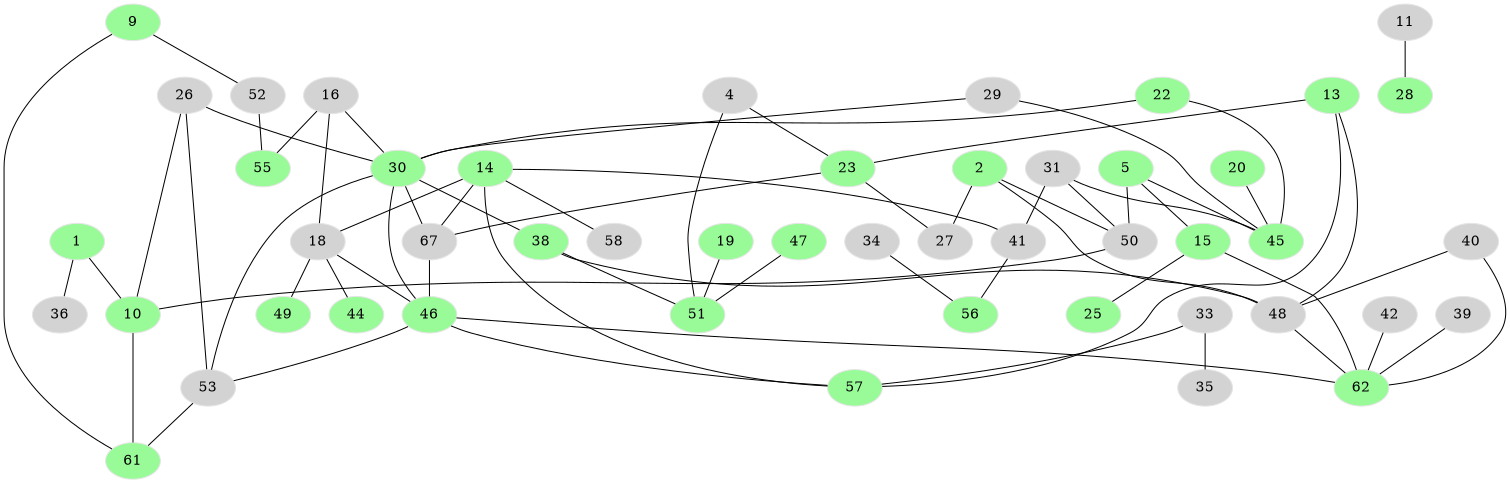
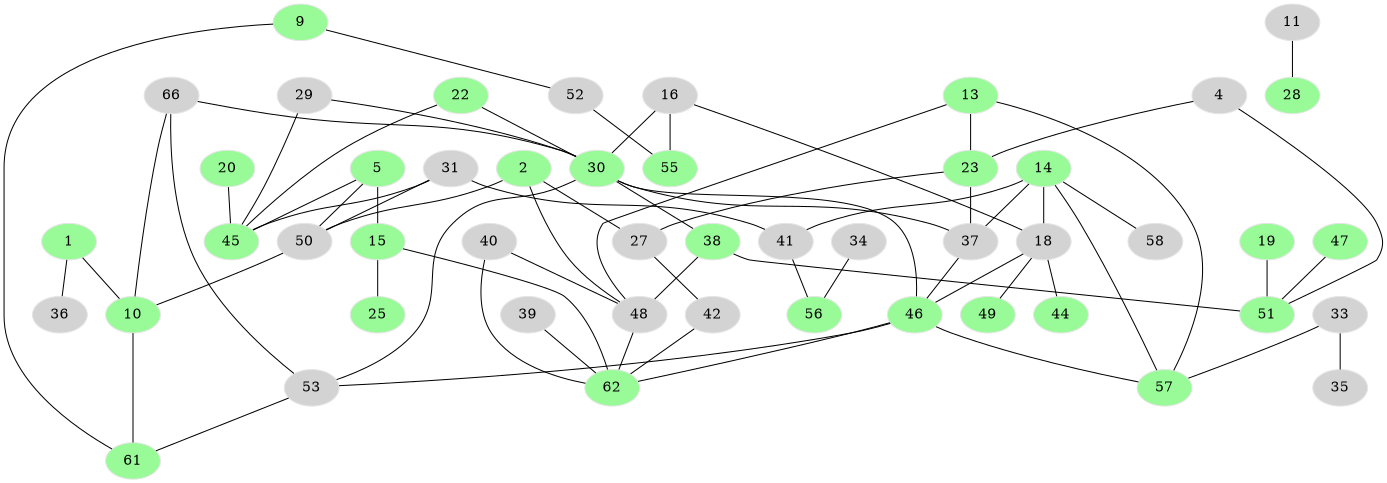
node "26": label "26" -> "66"
node "67": label "67" -> "37"
edge "27" -- "42": added
